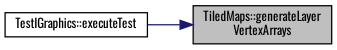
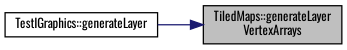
node "TestIGraphics::executeTest": label "TestIGraphics::executeTest" -> "TestIGraphics::generateLayer"
